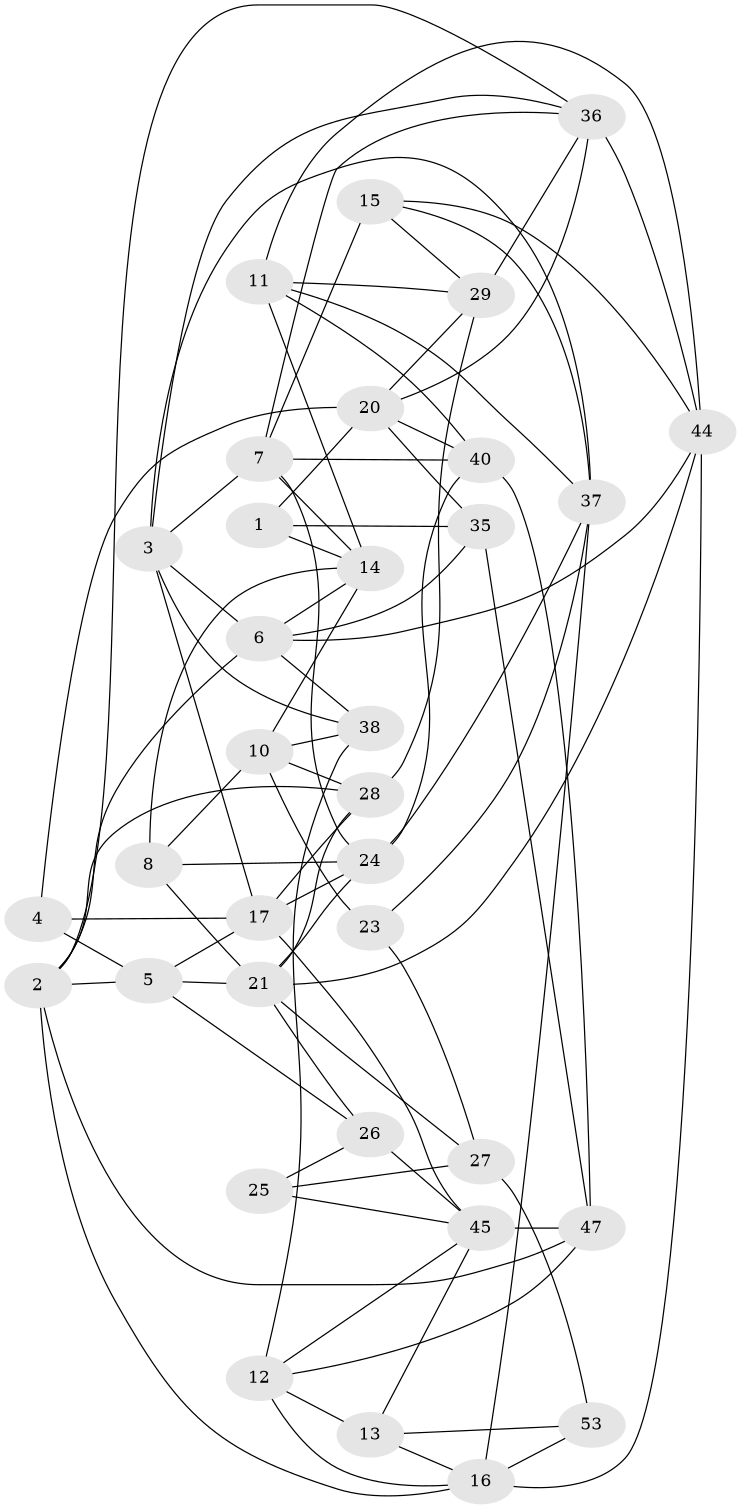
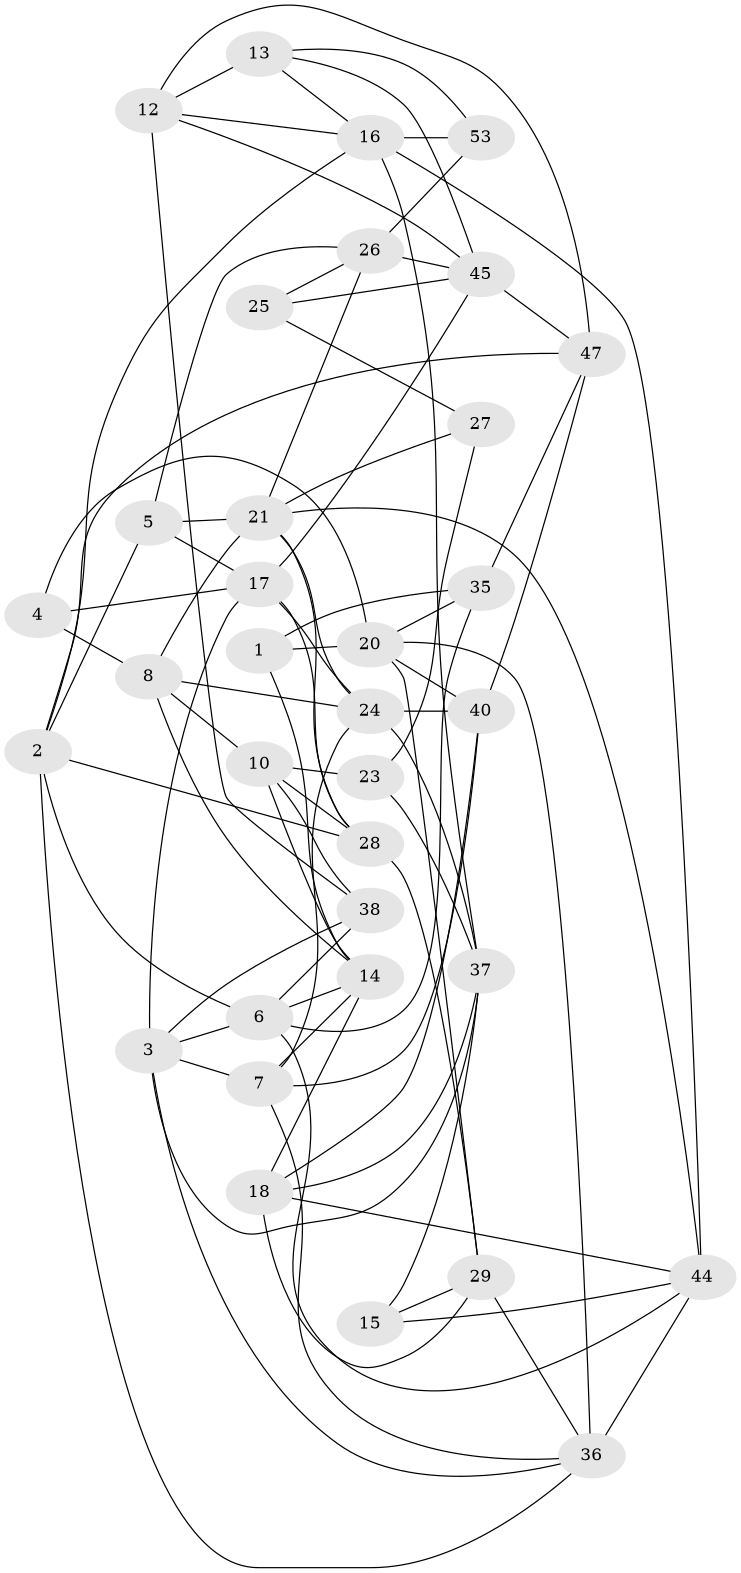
node "11": label "11" -> "18"
edge "15" -- "7": removed
edge "4" -- "5": now "4" -- "8"
edge "27" -- "53": now "26" -- "53"
